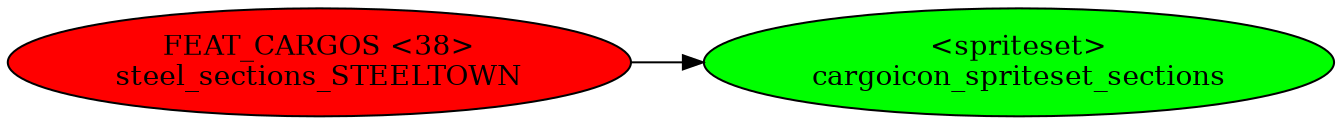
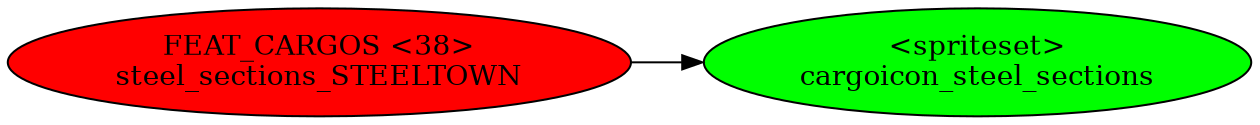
node "<spriteset> cargoicon_spriteset_sections": label "<spriteset> cargoicon_spriteset_sections" -> "<spriteset> cargoicon_steel_sections"
